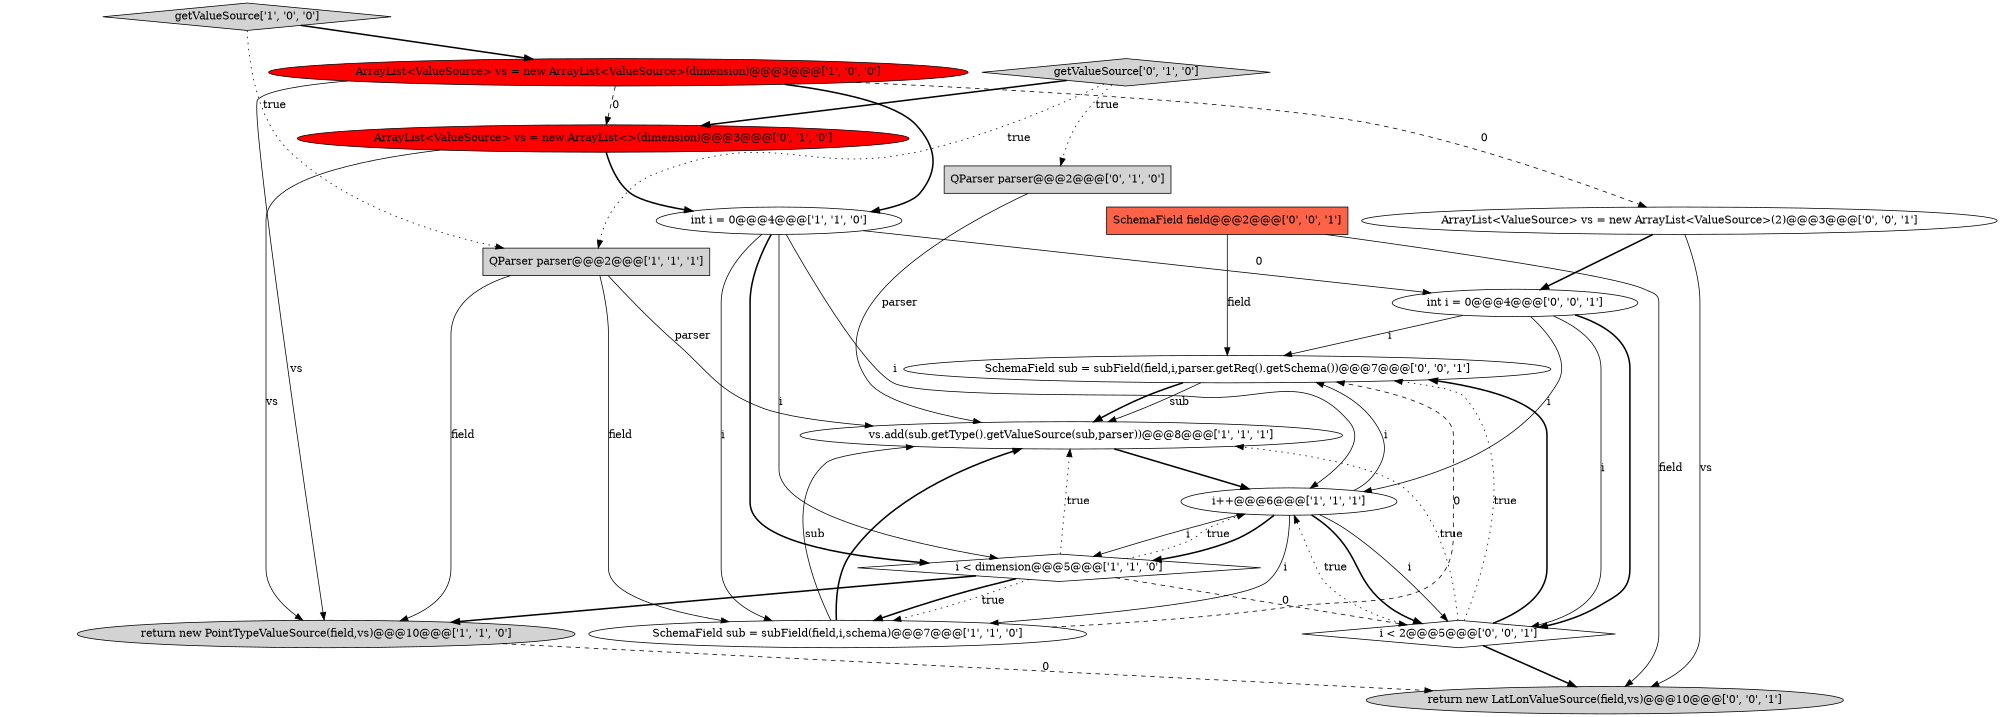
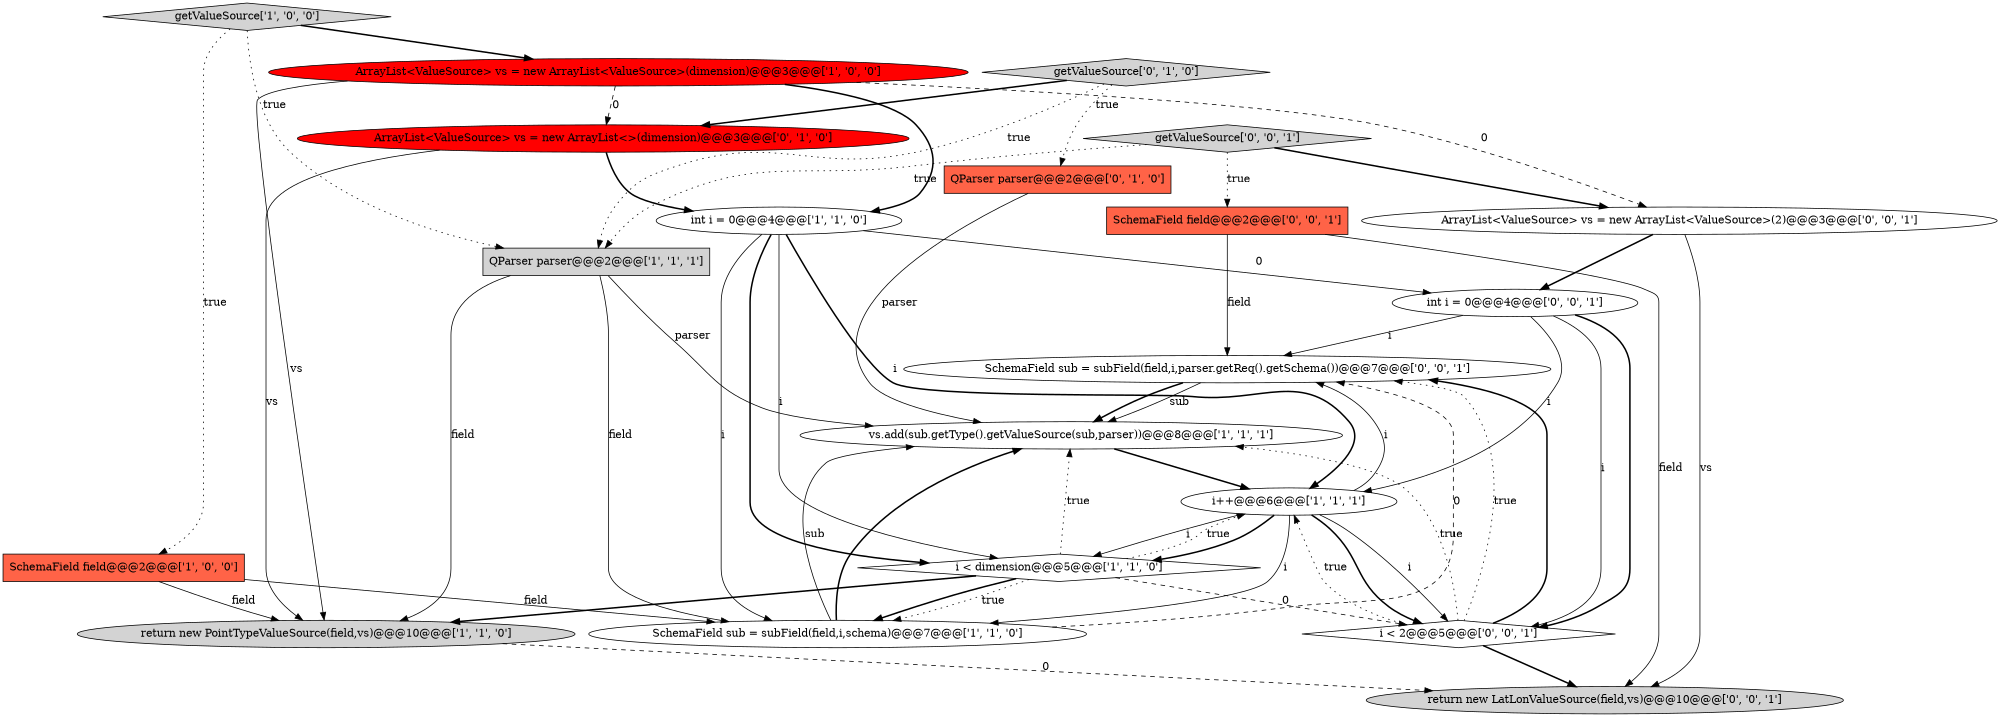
node "getValueSource['0', '0', '1']": added
node "QParser parser@@@2@@@['0', '1', '0']": fillcolor lightgray -> tomato
edge "int i = 0@@@4@@@['1', '1', '0']" -> "i++@@@6@@@['1', '1', '1']": style solid -> bold
node "SchemaField field@@@2@@@['1', '0', '0']": added
